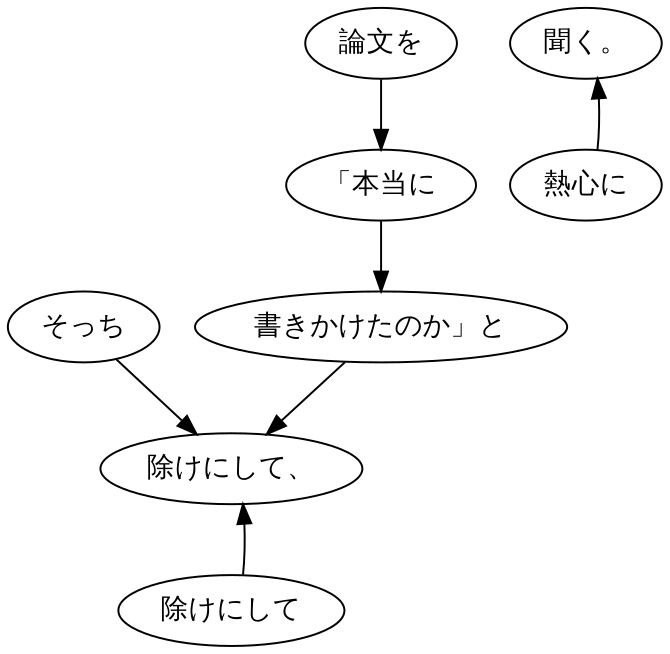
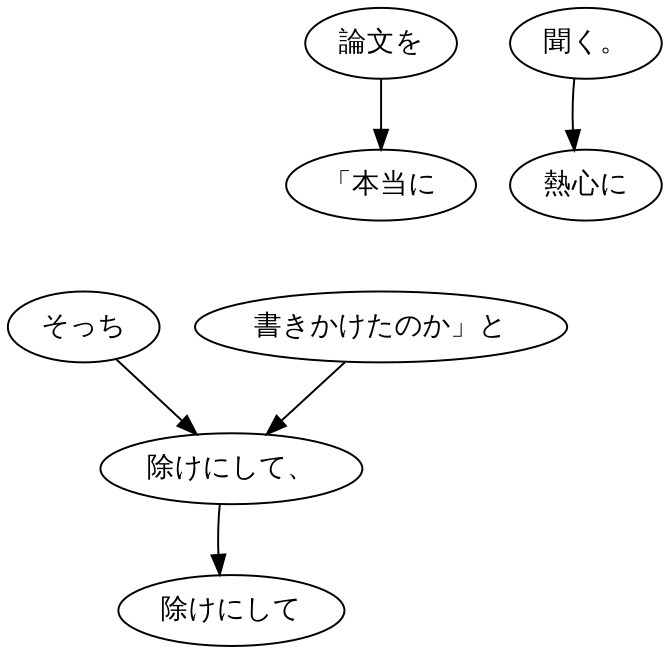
edge "熱心に" -> "聞く。": reversed
edge "「本当に" -> "書きかけたのか」と": removed
edge "除けにして" -> "除けにして、": reversed
